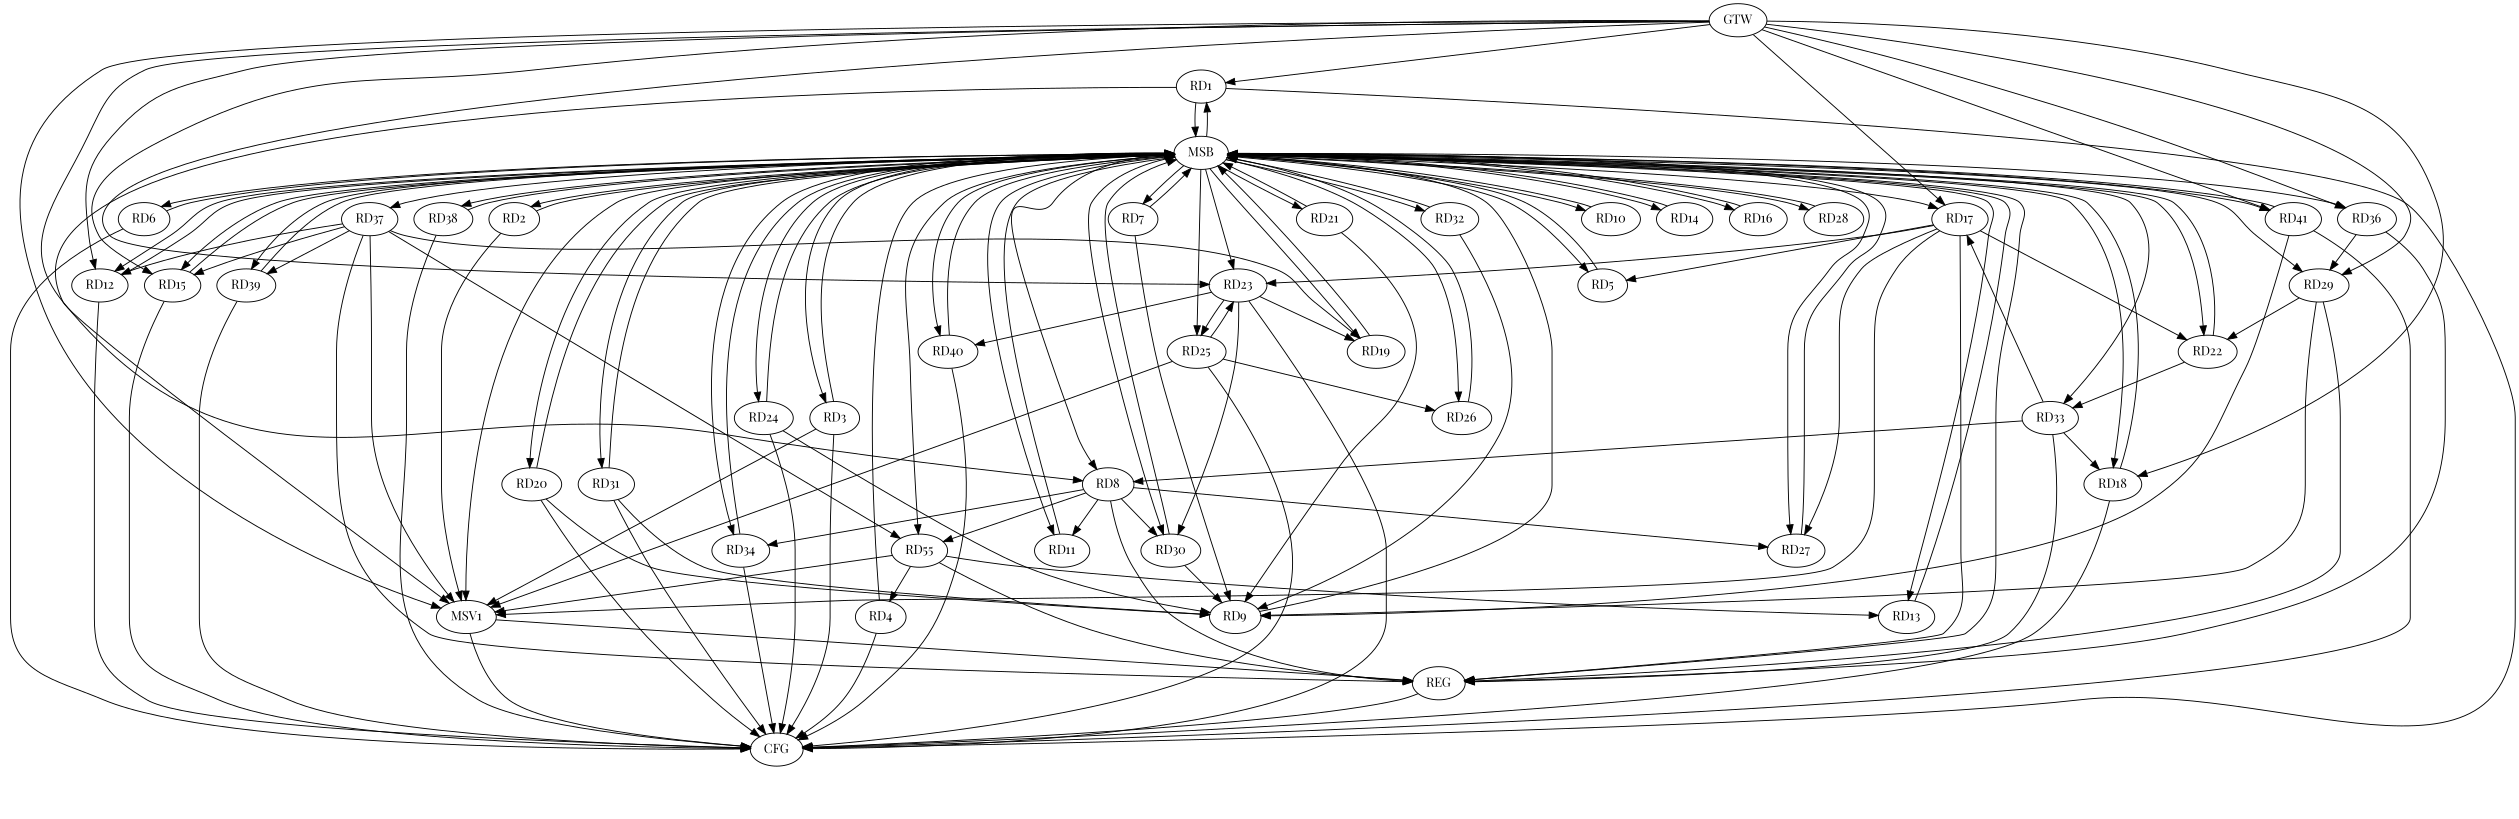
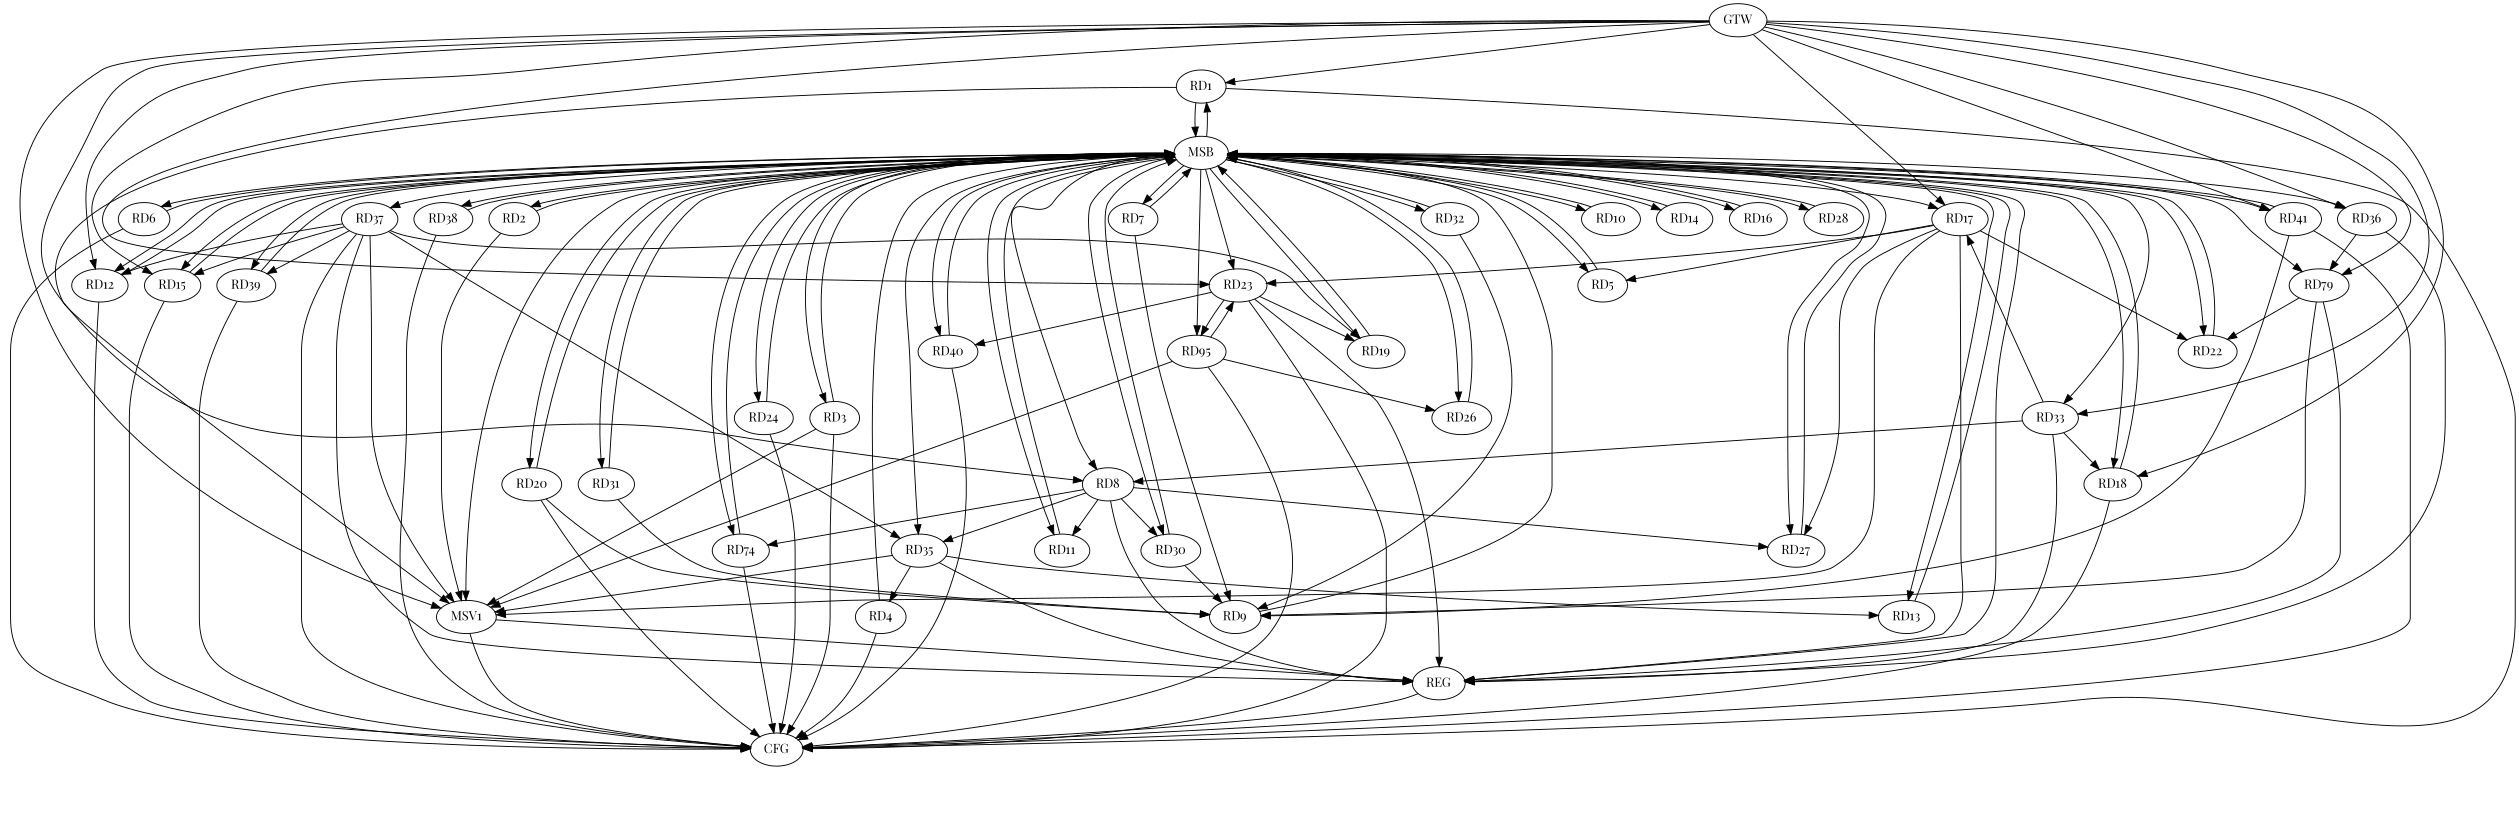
node "RD21": removed
node "RD29": label "RD29" -> "RD79"
node "RD25": label "RD25" -> "RD95"
edge "RD22" -> "RD33": now "GTW" -> "RD33"
edge "RD23" -> "RD30": now "RD23" -> "REG"
edge "RD24" -> "RD9": removed
node "RD34": label "RD34" -> "RD74"
node "RD55": label "RD55" -> "RD35"
edge "RD31" -> "CFG": now "RD37" -> "CFG"
